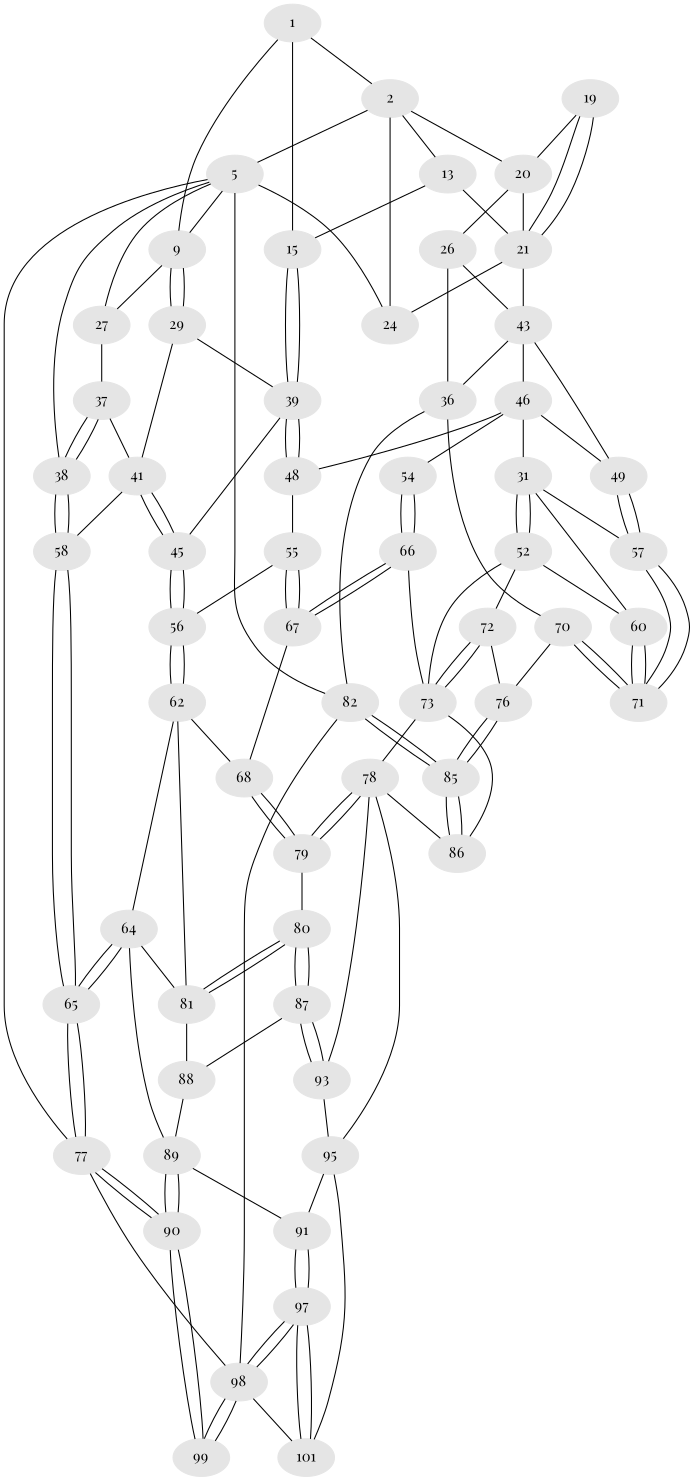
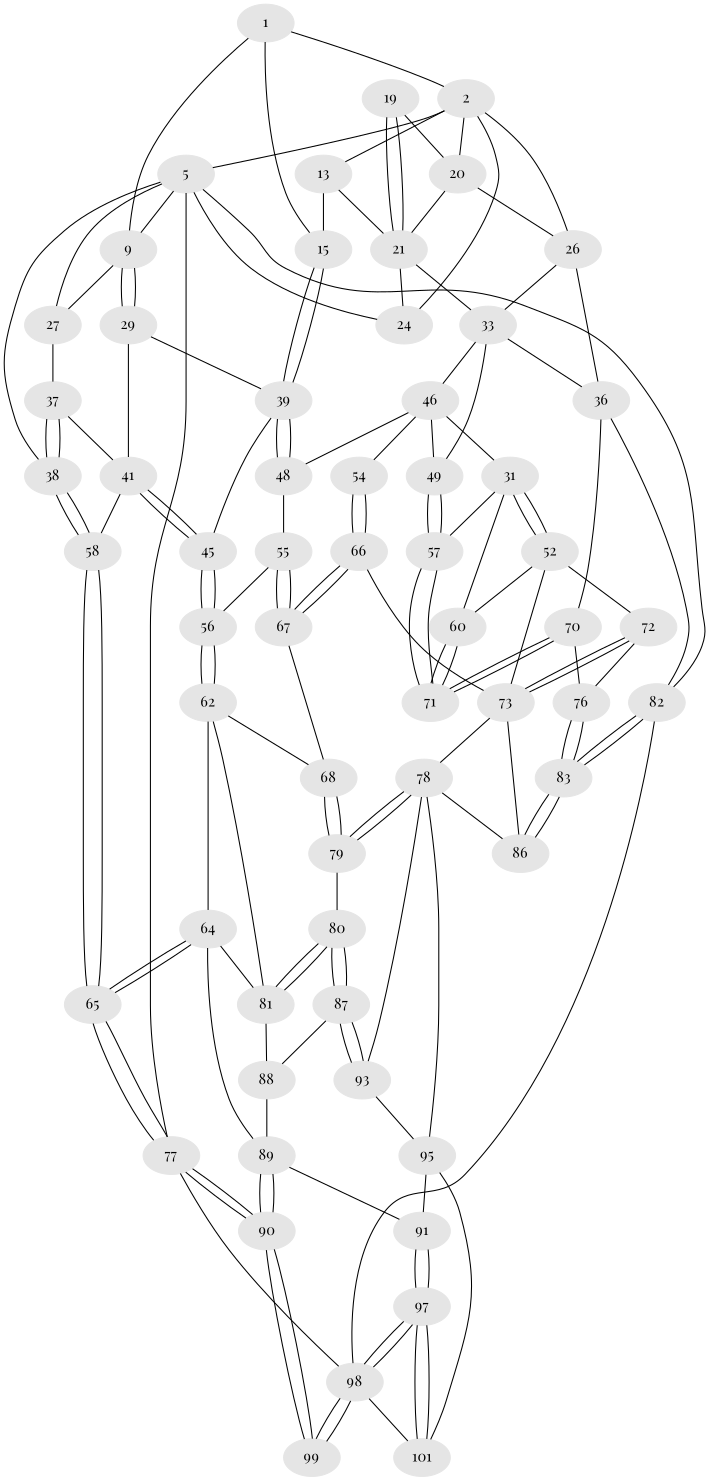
edge "2" -- "26": added
node "43": label "43" -> "33"
node "85": label "85" -> "83"
